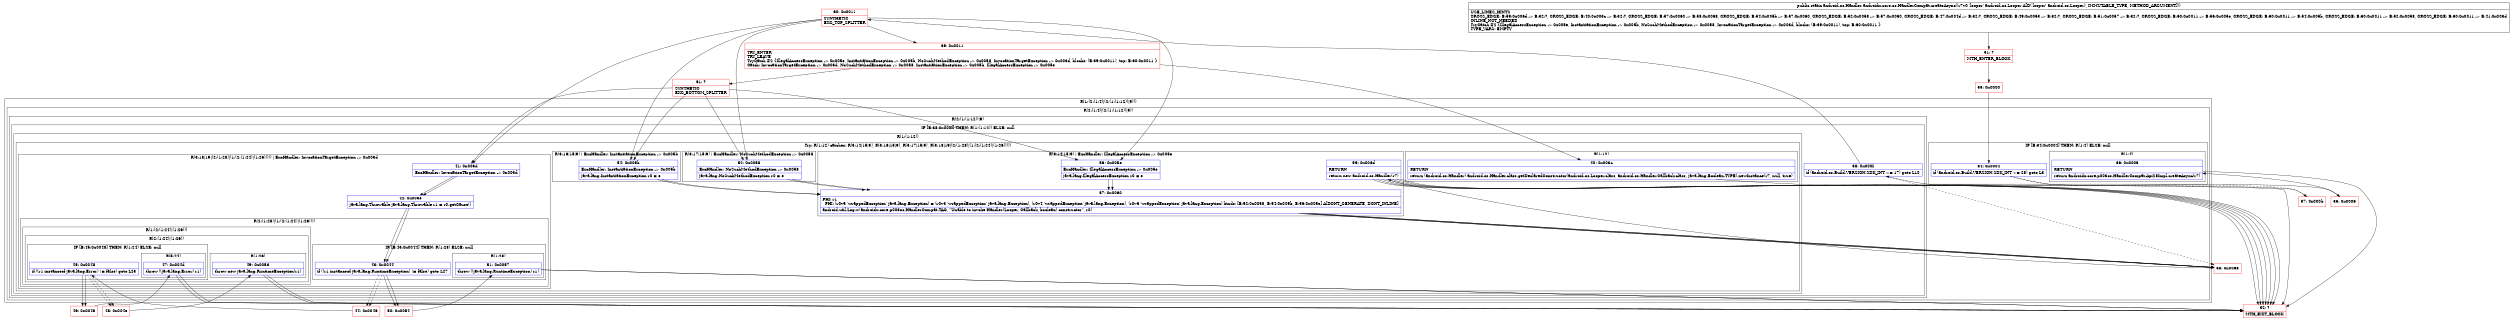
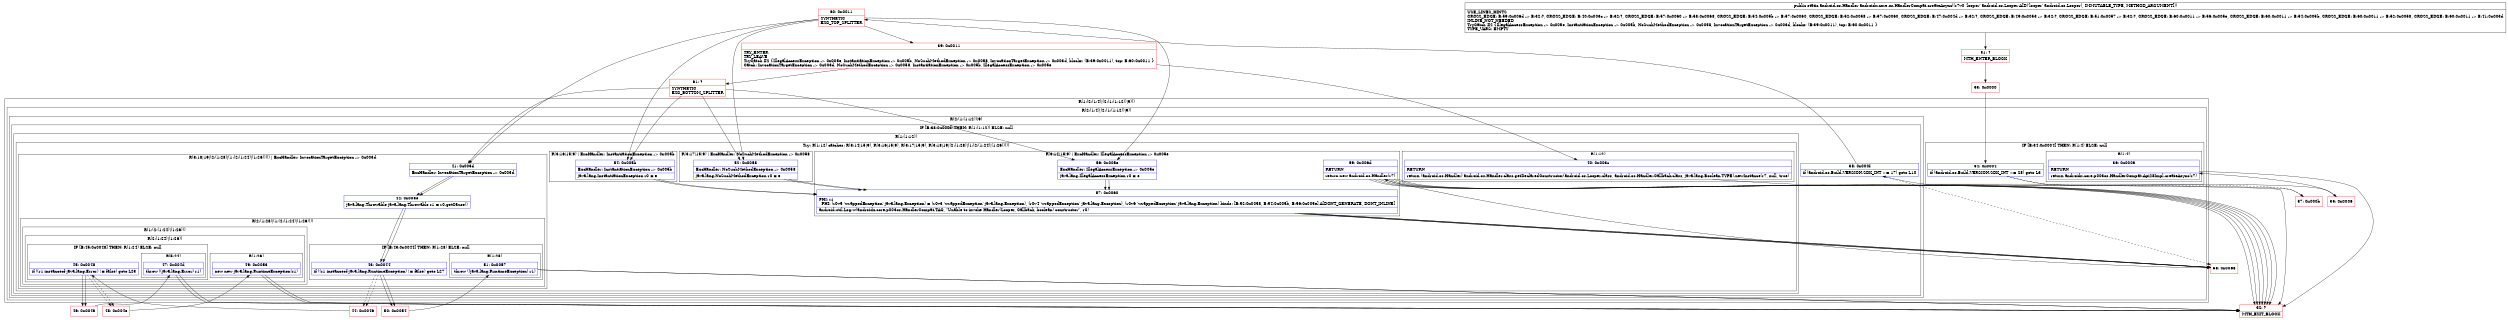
node "49: 0x0053": text "throw new java.lang.RuntimeException(r1)" -> "new new java.lang.RuntimeException(r1)"
